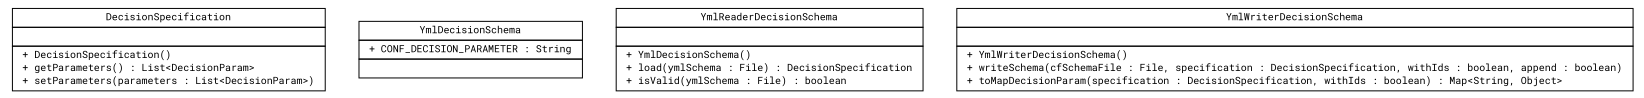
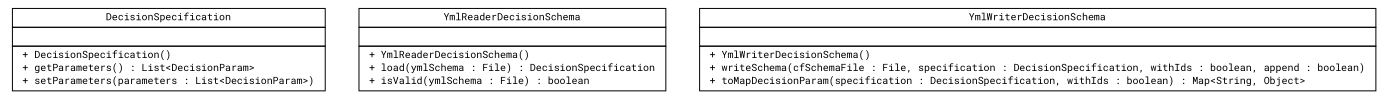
node "YmlDecisionSchema": removed
node "YmlReaderDecisionSchema": text "+ YmlDecisionSchema()" -> "+ YmlReaderDecisionSchema()"
